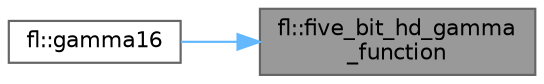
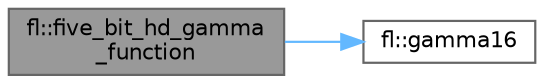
edge "fl::gamma16" -> "fl::five_bit_hd_gamma _function": reversed
